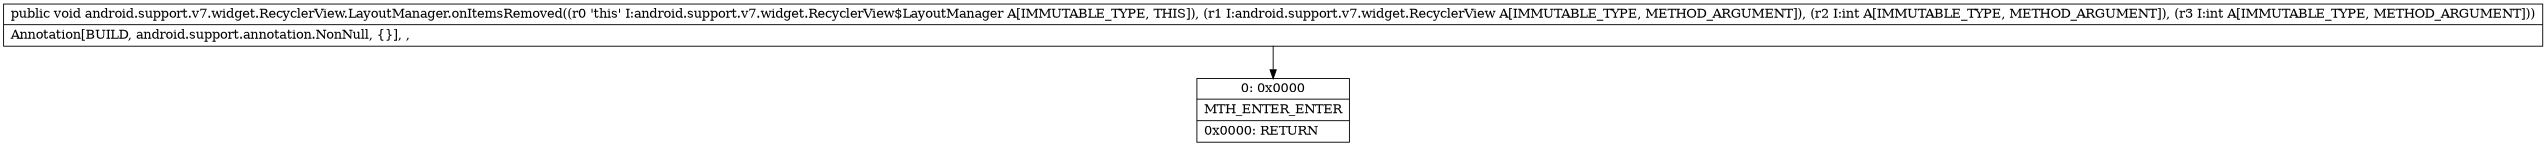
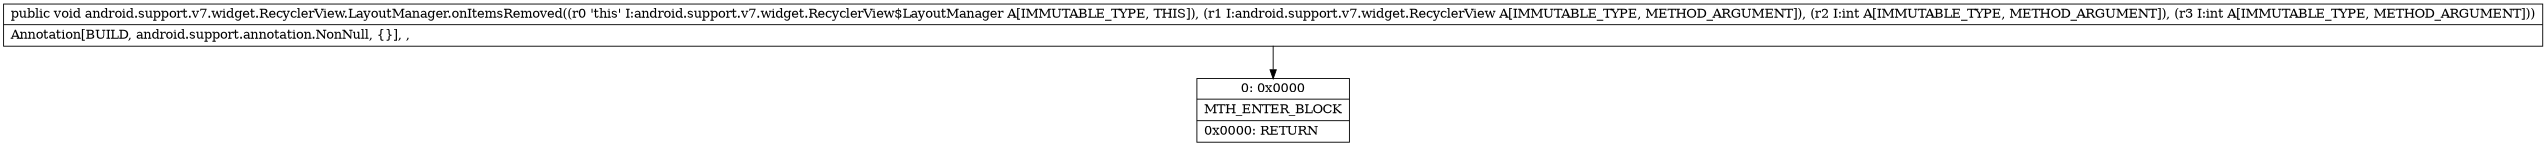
node "0: 0x0000": text "MTH_ENTER_ENTER" -> "MTH_ENTER_BLOCK"
